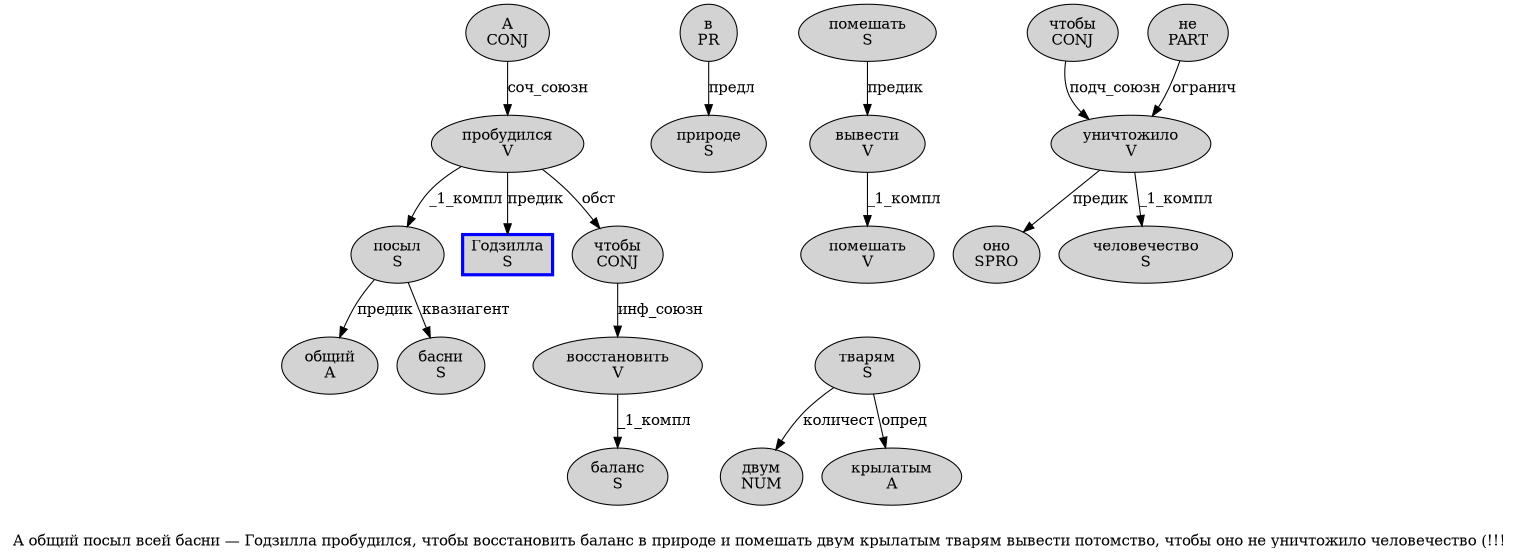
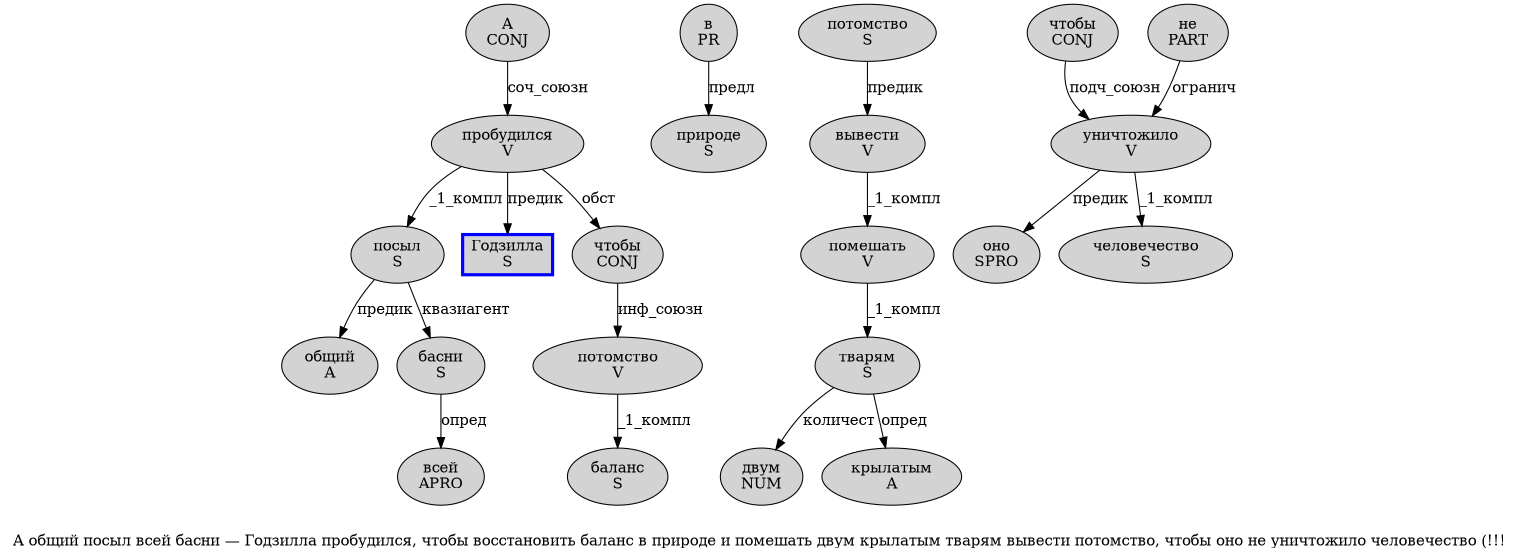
node "помешать S": label "помешать S" -> "потомство S"
edge "помешать V" -> "тварям S": added, label "_1_компл"
node "восстановить V": label "восстановить V" -> "потомство V"
node "всей APRO": added
